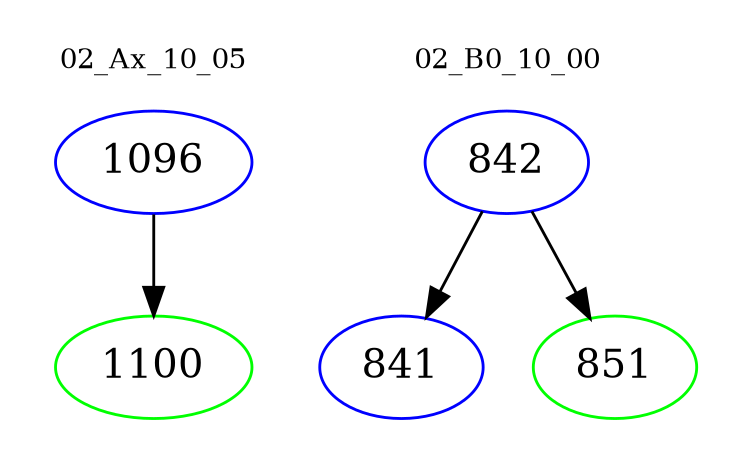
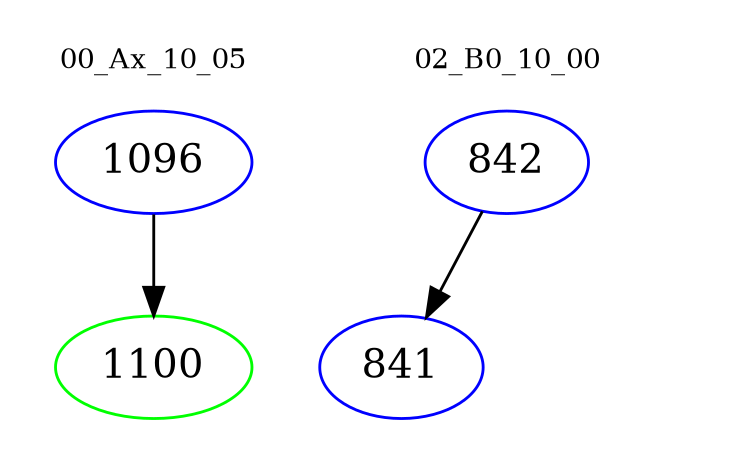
cluster "02_Ax_10_05": label "02_Ax_10_05" -> "00_Ax_10_05"
node "851": removed
